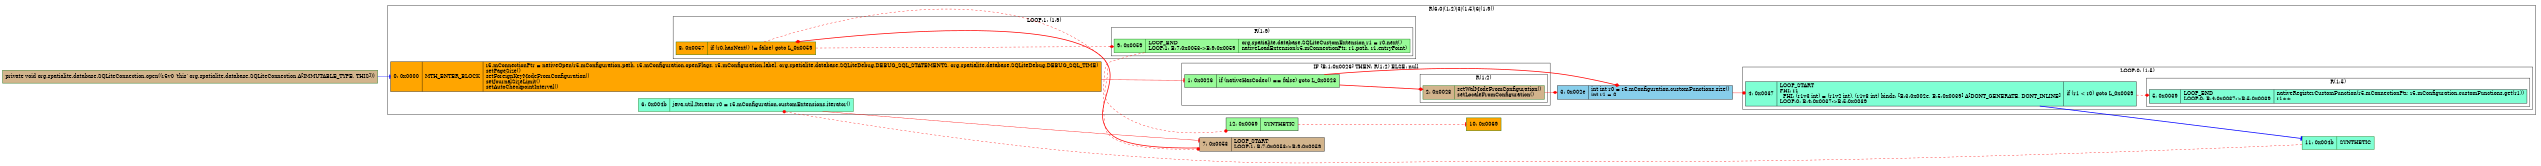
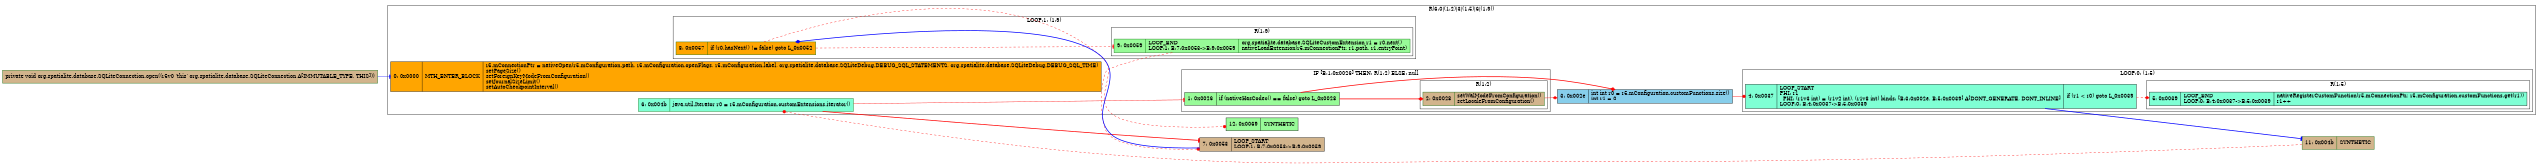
edge "7: 0x0053" -> "8: 0x0057": color red -> blue
edge "8: 0x0057" -> "9: 0x0059": arrowhead diamond -> tee
node "8: 0x0057": text "if (r0.hasNext() != false) goto L_0x0059" -> "if (r0.hasNext() != false) goto L_0x0052"
edge "0: 0x0000" -> "1: 0x0026": now "6: 0x004b" -> "1: 0x0026"
node "10: 0x0069": removed
edge "6: 0x004b" -> "7: 0x0053": style solid -> bold
node "11: 0x004b": fillcolor aquamarine -> tan
